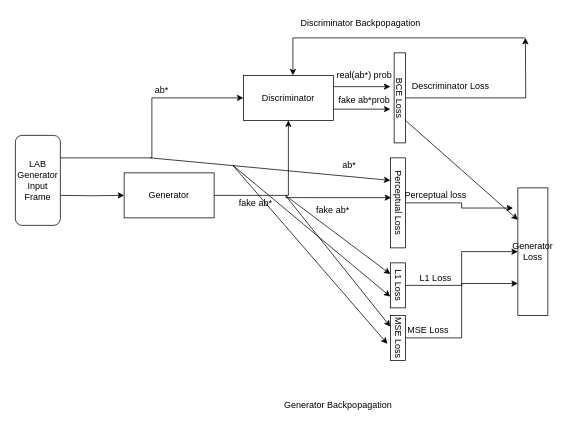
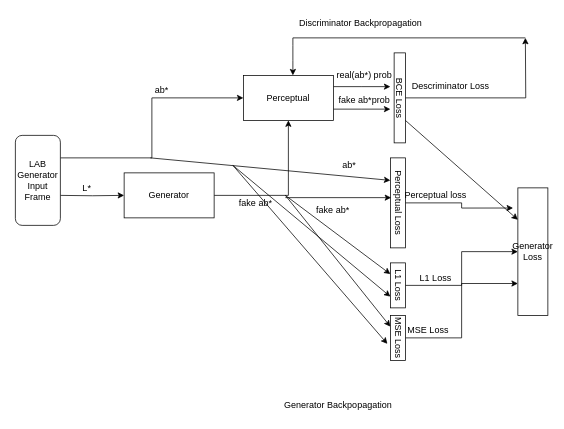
node "Discriminator Backpopagation": label "Discriminator Backpopagation" -> "Discriminator Backpropagation"
node "Discriminator": label "Discriminator" -> "Perceptual"
node "L*": added
